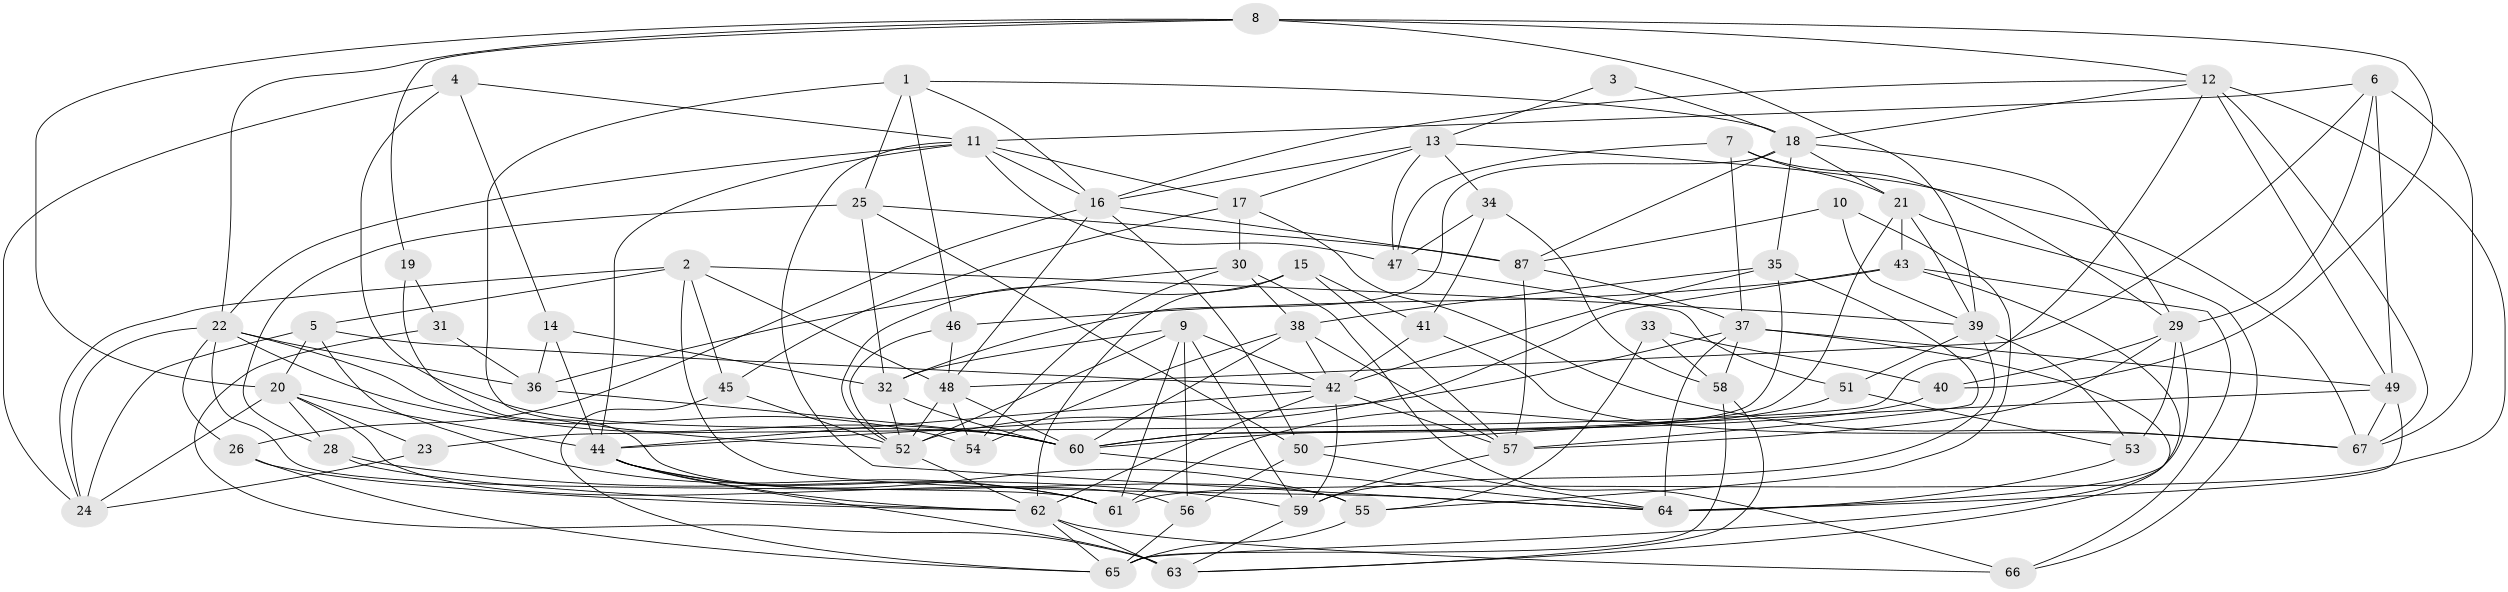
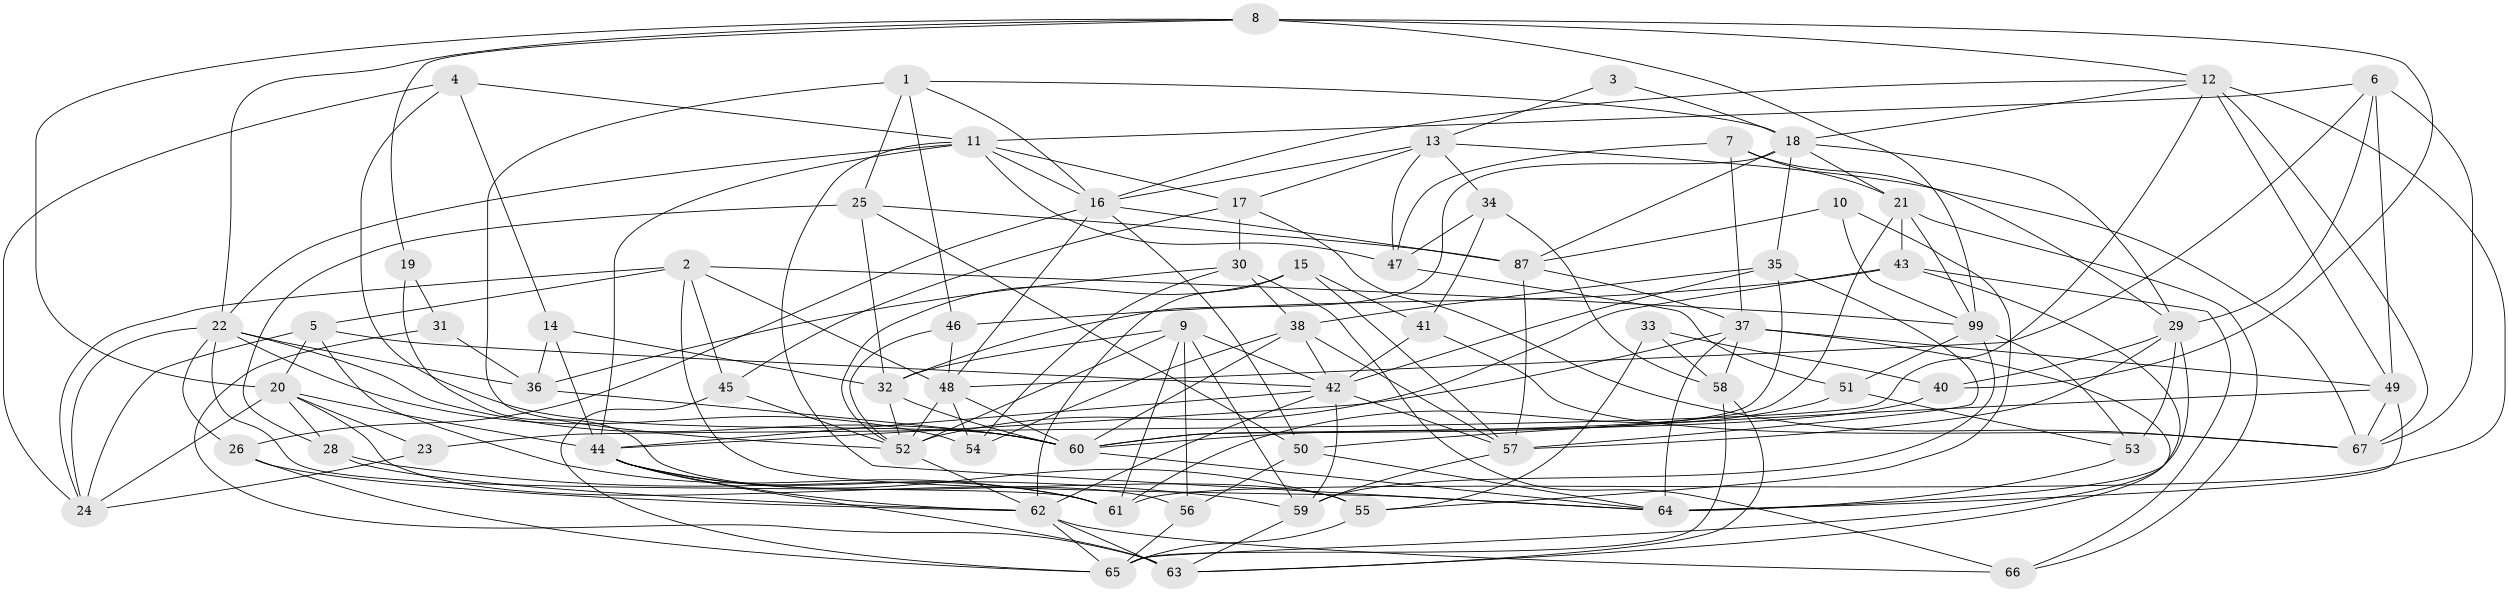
node "39": label "39" -> "99"
